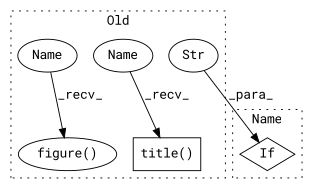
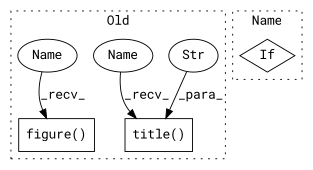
edge "Str" -> "If": now "Str" -> "title()"
node "figure()": shape ellipse -> box
